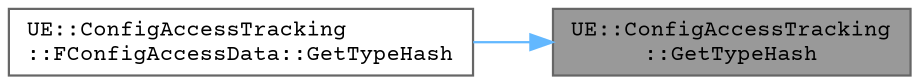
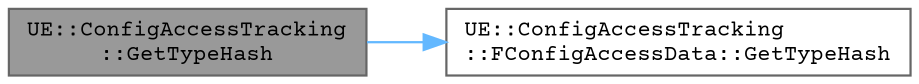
edge "UE::ConfigAccessTracking ::FConfigAccessData::GetTypeHash" -> "UE::ConfigAccessTracking ::GetTypeHash": reversed
